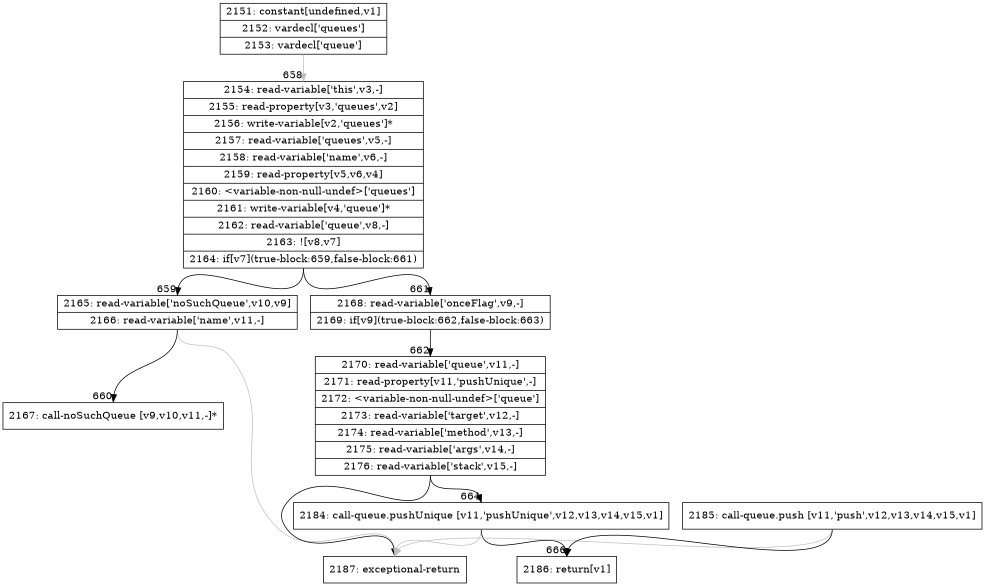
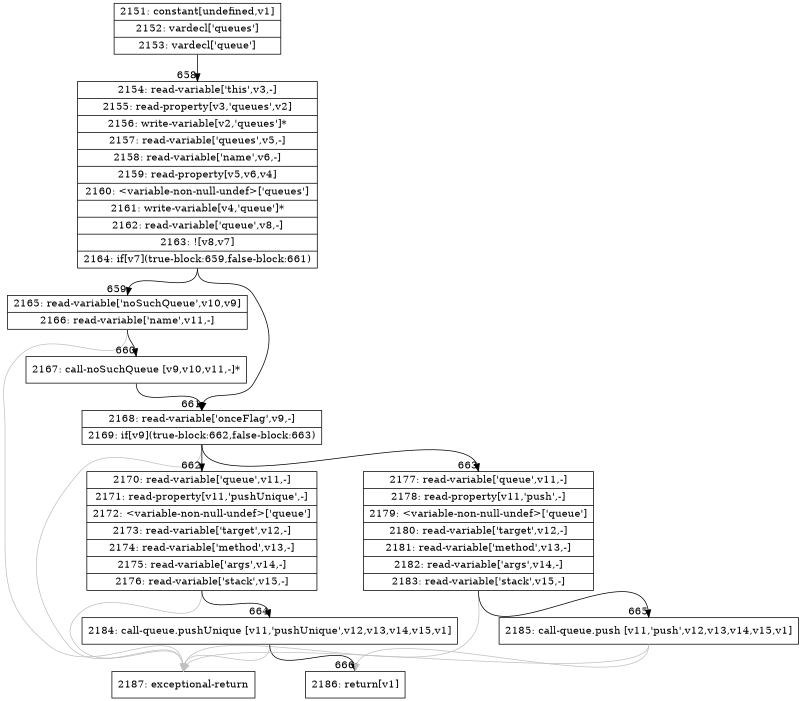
edge "2151: constant[undefined,v1]" -> "2154: read-variable['this',v3,-]": color gray -> black
edge "2167: call-noSuchQueue [v9,v10,v11,-]*" -> "2168: read-variable['onceFlag',v9,-]": added
edge "2170: read-variable['queue',v11,-]" -> "2187: exceptional-return": color black -> gray
node "2177: read-variable['queue',v11,-]": added
edge "2185: call-queue.push [v11,'push',v12,v13,v14,v15,v1]" -> "2186: return[v1]": color black -> gray
edge "2168: read-variable['onceFlag',v9,-]" -> "2187: exceptional-return": added
